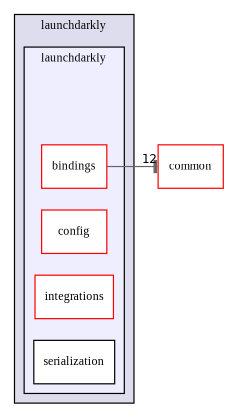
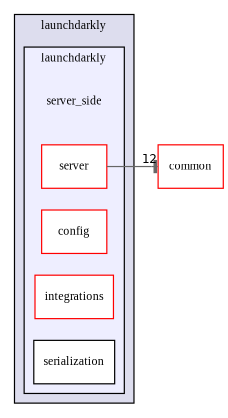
node "server_side": added
node "bindings": label "bindings" -> "server"
